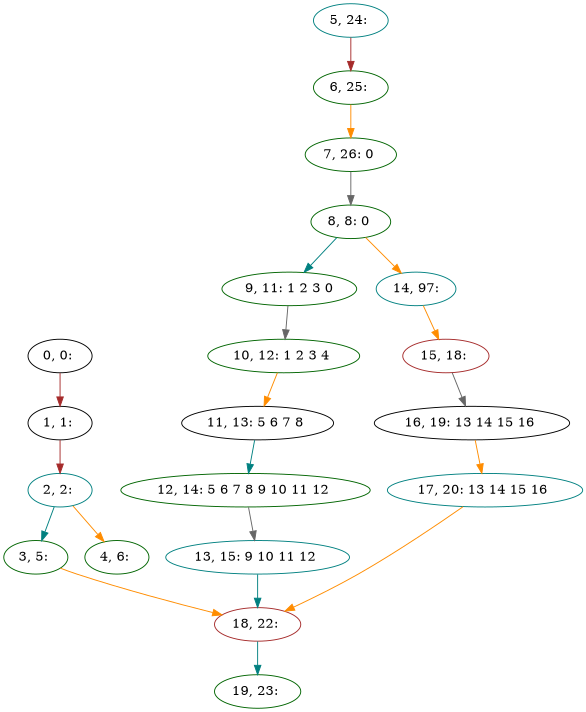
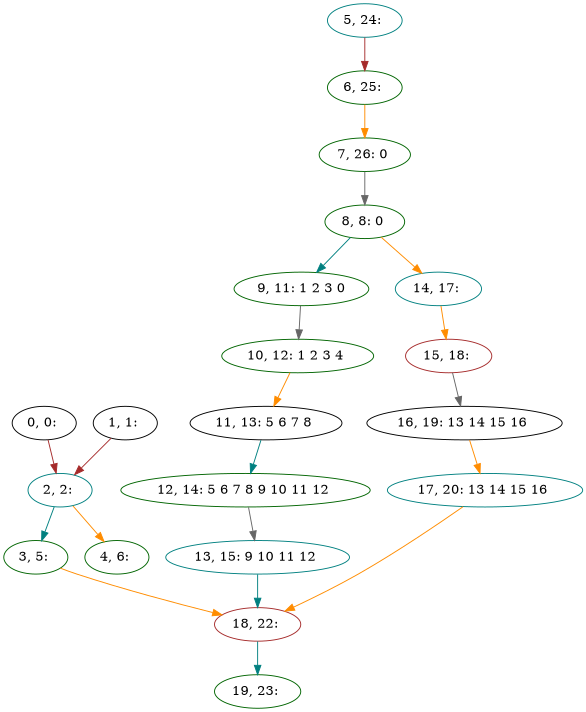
node "14, 97:": label "14, 97:" -> "14, 17:"
edge "0, 0:" -> "1, 1:": now "0, 0:" -> "2, 2:"
